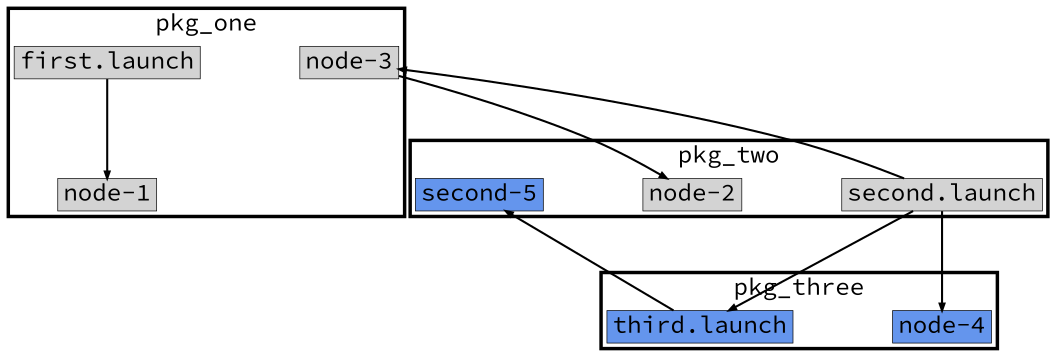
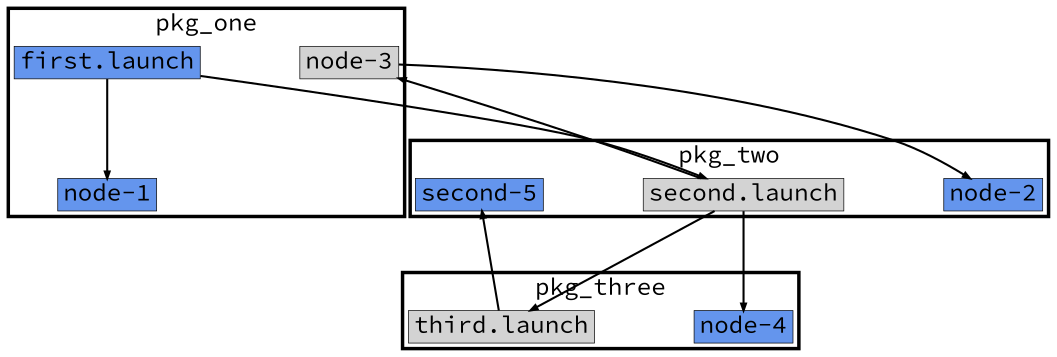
node "first.launch": fillcolor #d3d3d3 -> #6495ed
edge "first.launch" -> "second.launch": added
node "node-1": fillcolor #d3d3d3 -> #6495ed
node "node-2": fillcolor #d3d3d3 -> #6495ed
node "third.launch": fillcolor #6495ed -> #d3d3d3
